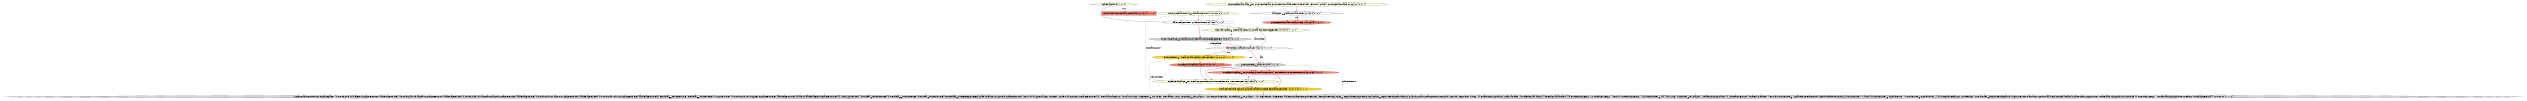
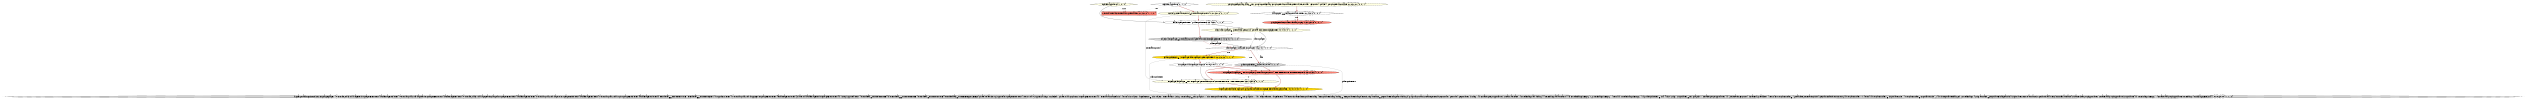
node "registerDragAndDrop['0', '1', '0']": added
node "((DropTarget)oldDropTarget).dispose()@@@8@@@['1', '1', '0']": fillcolor salmon -> white
